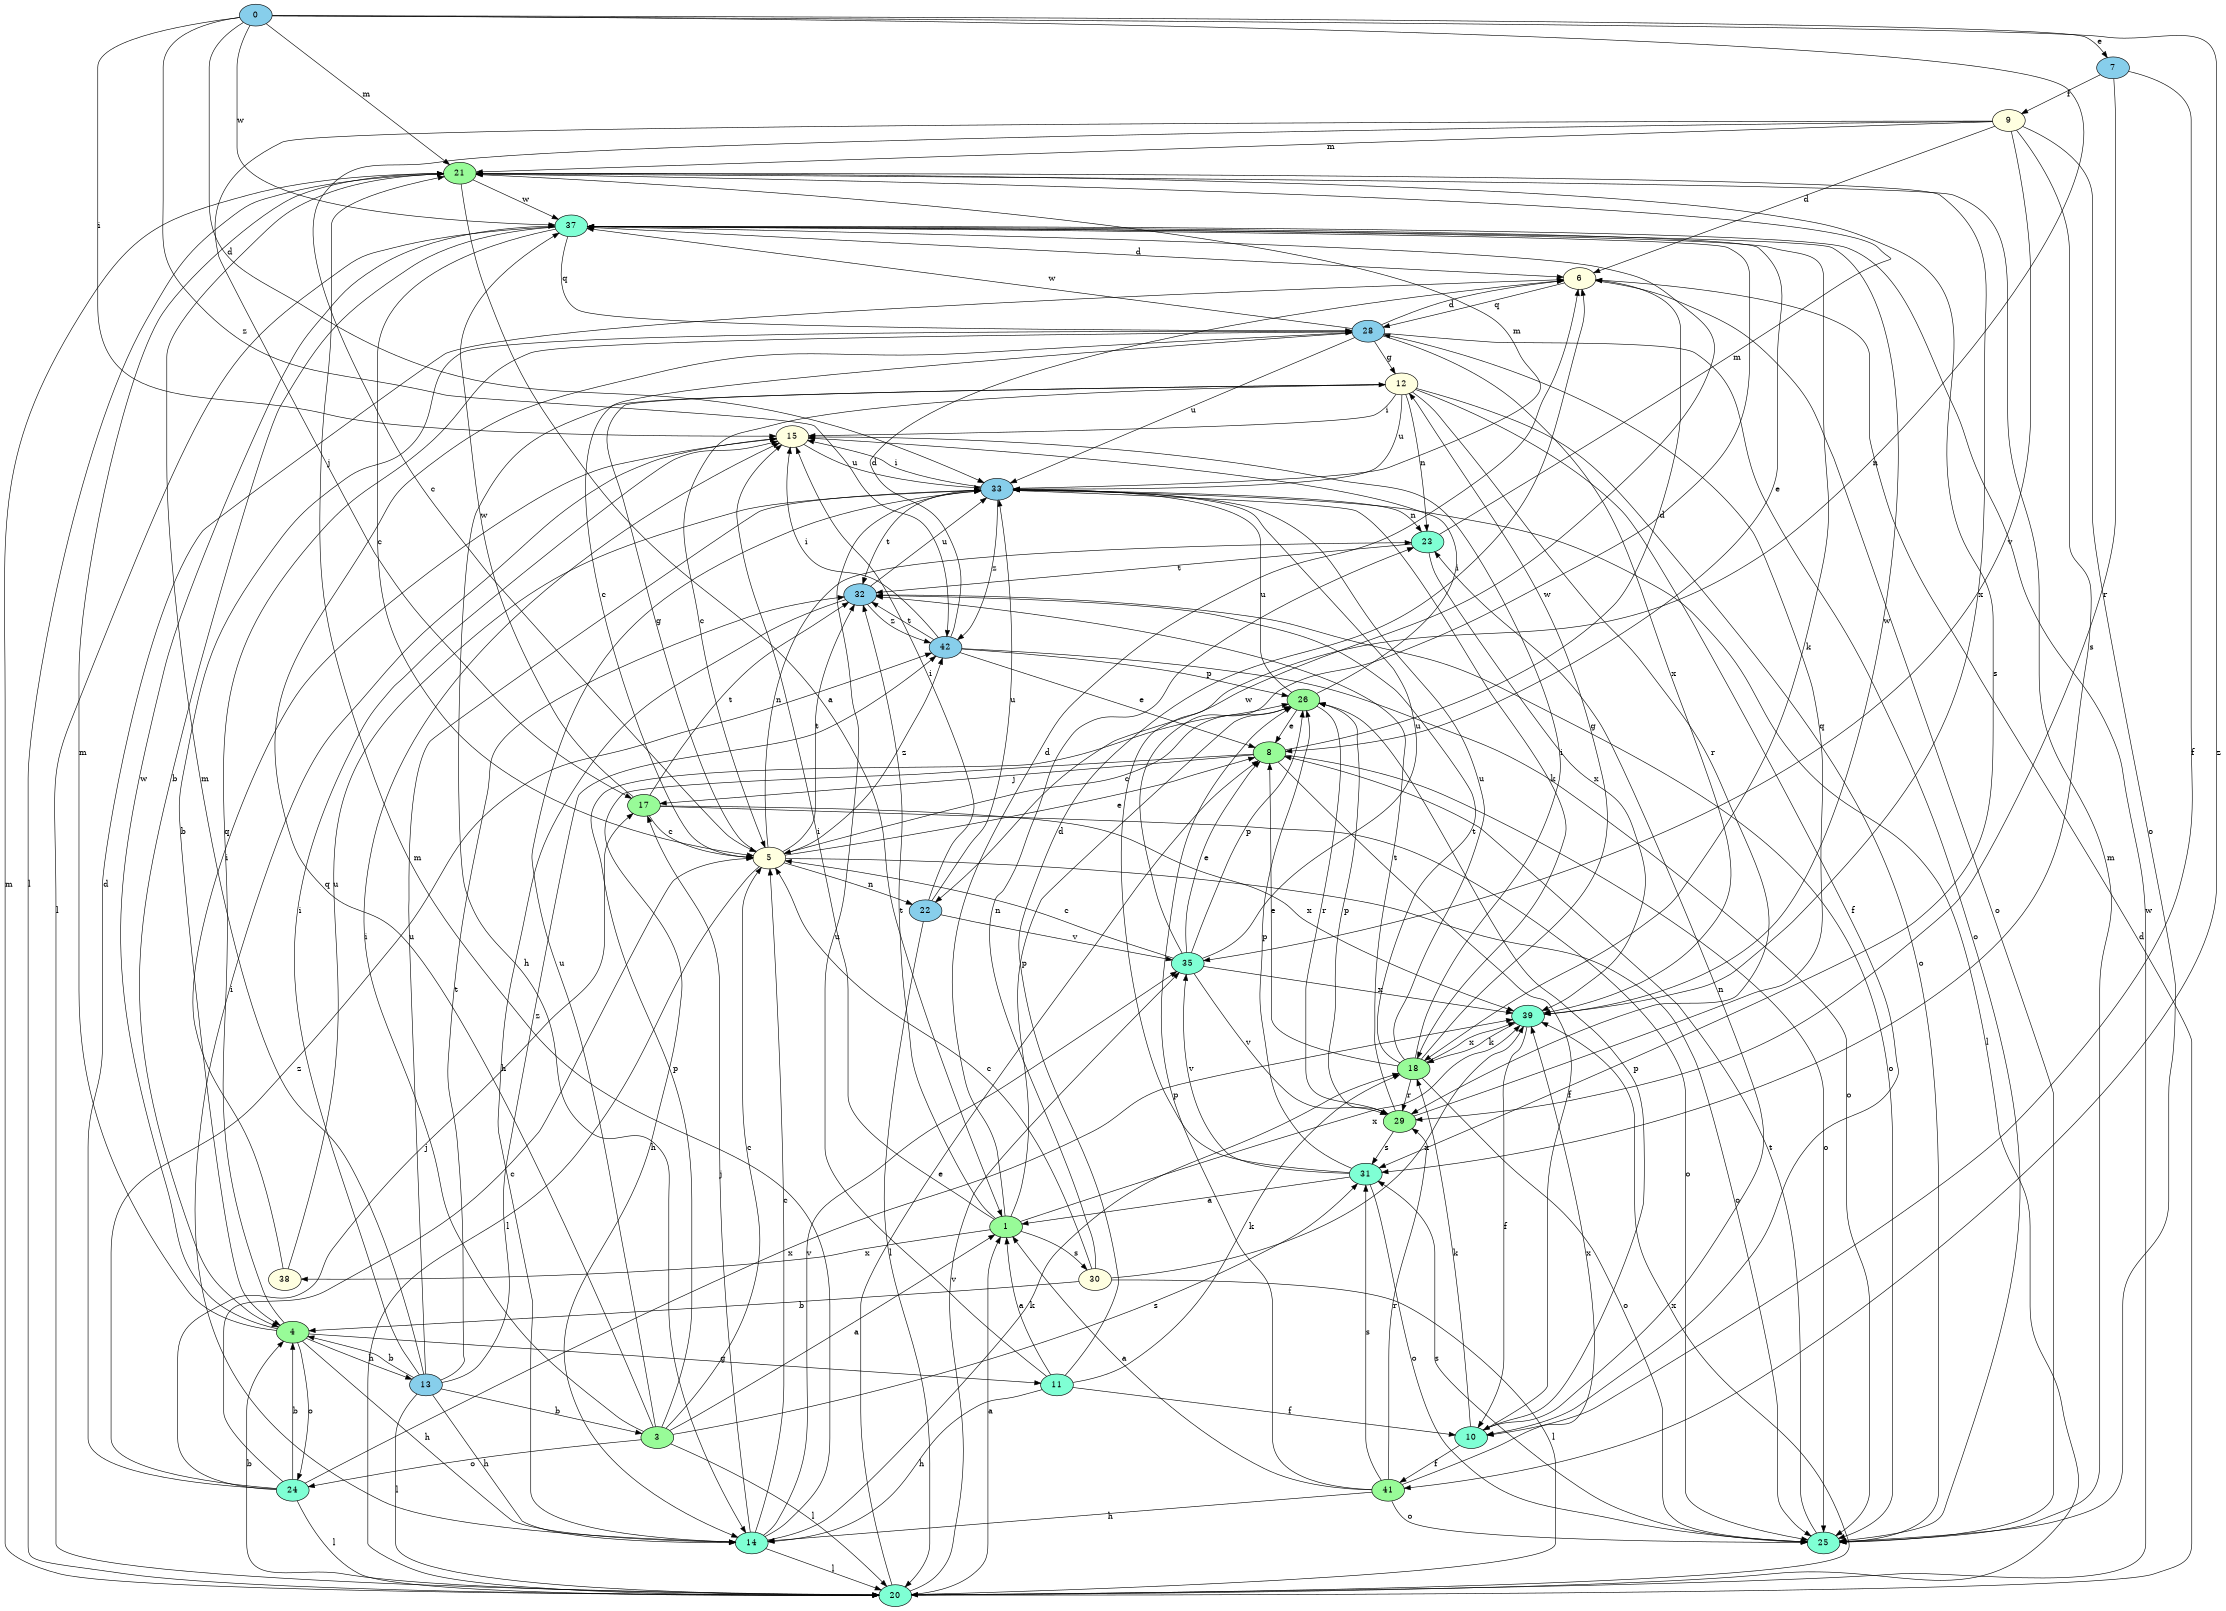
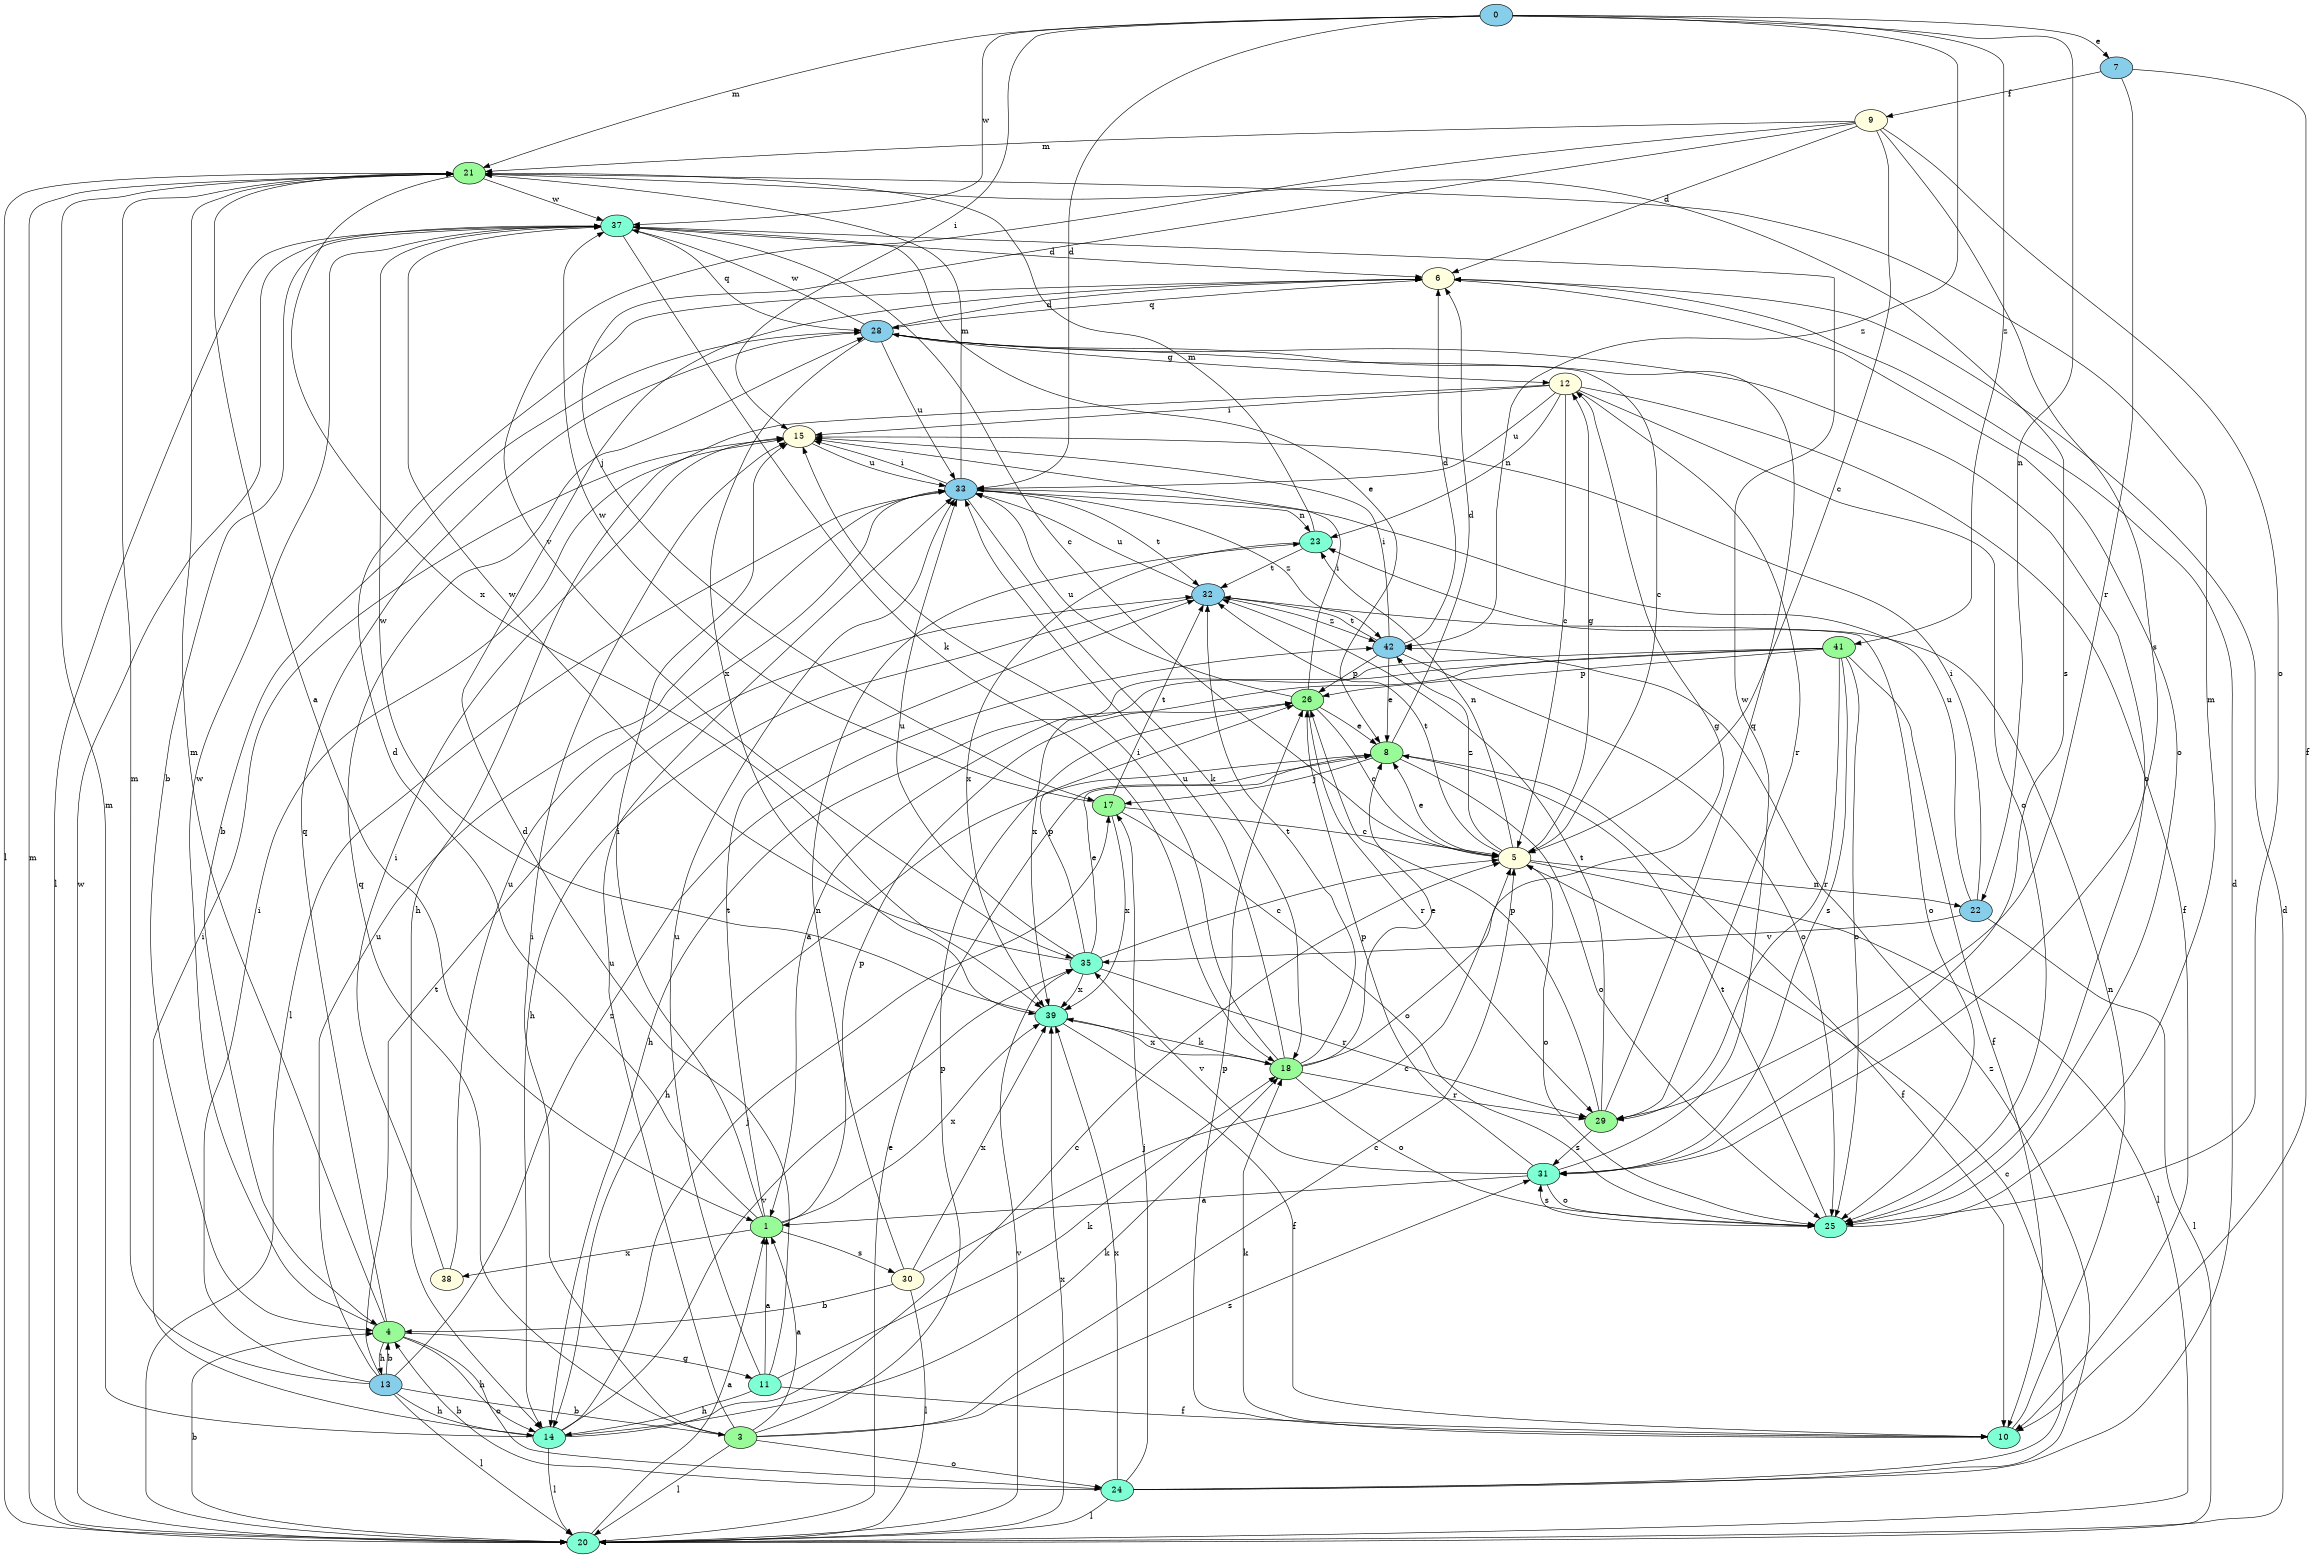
edge "35" -> "29": label "v" -> "r"
edge "10" -> "41": reversed
